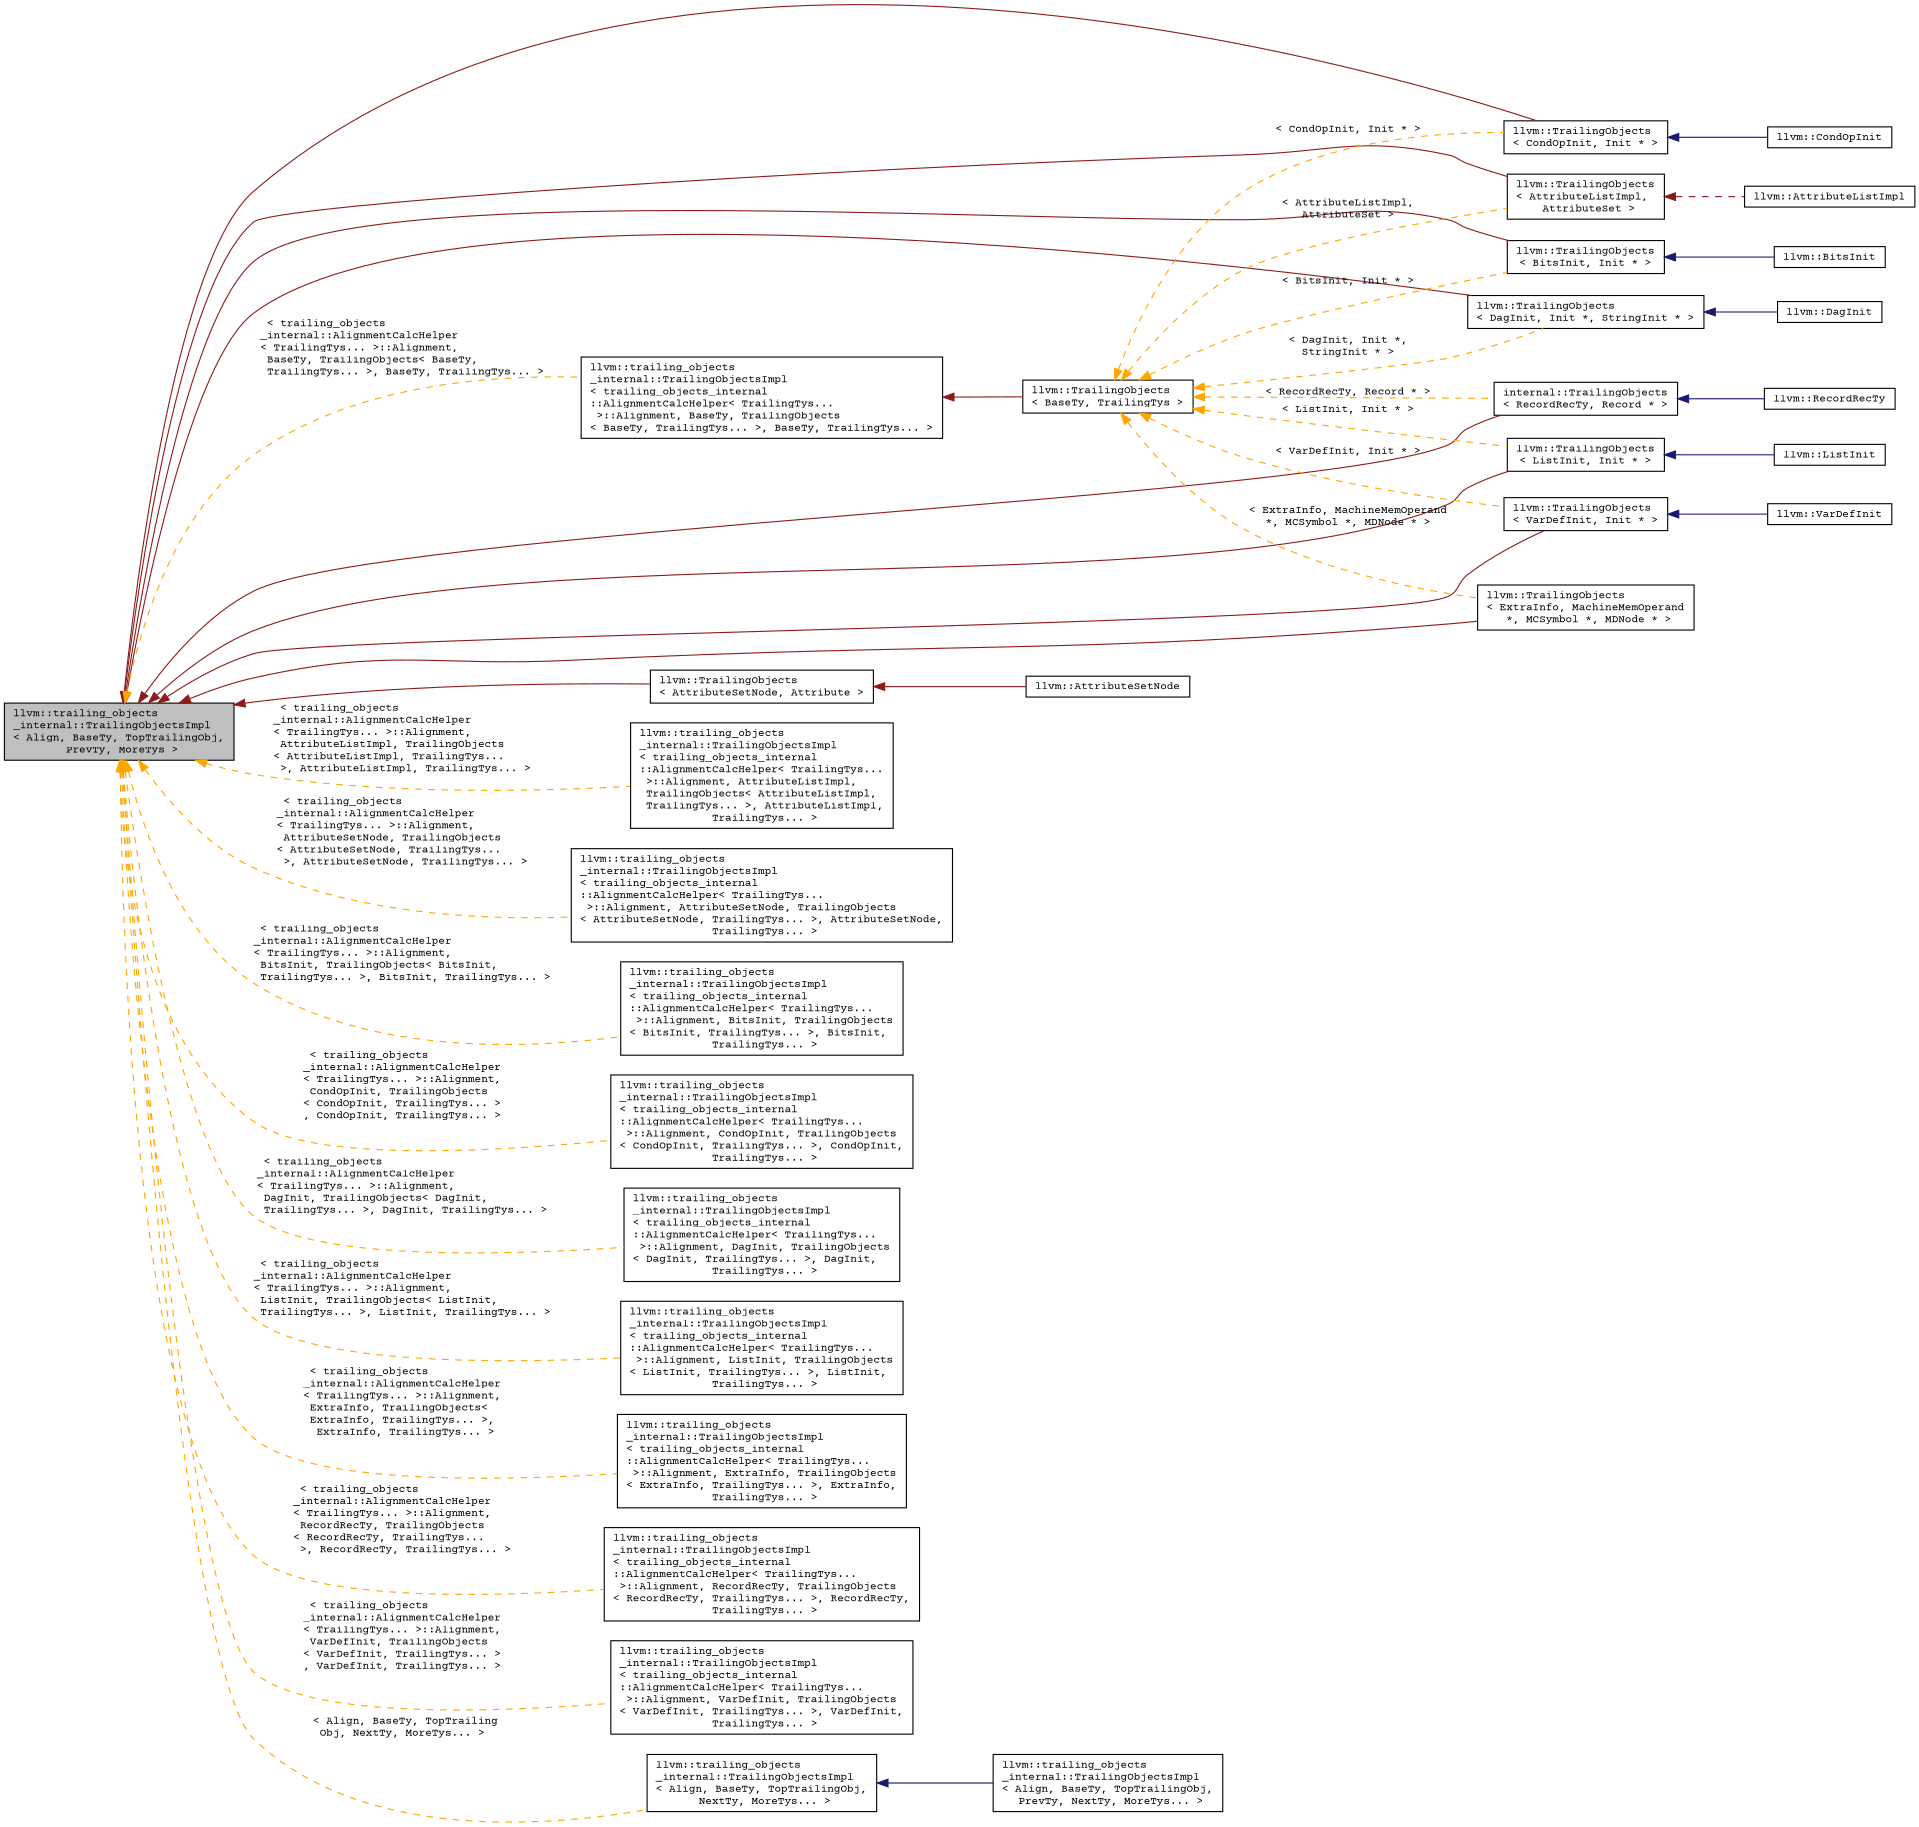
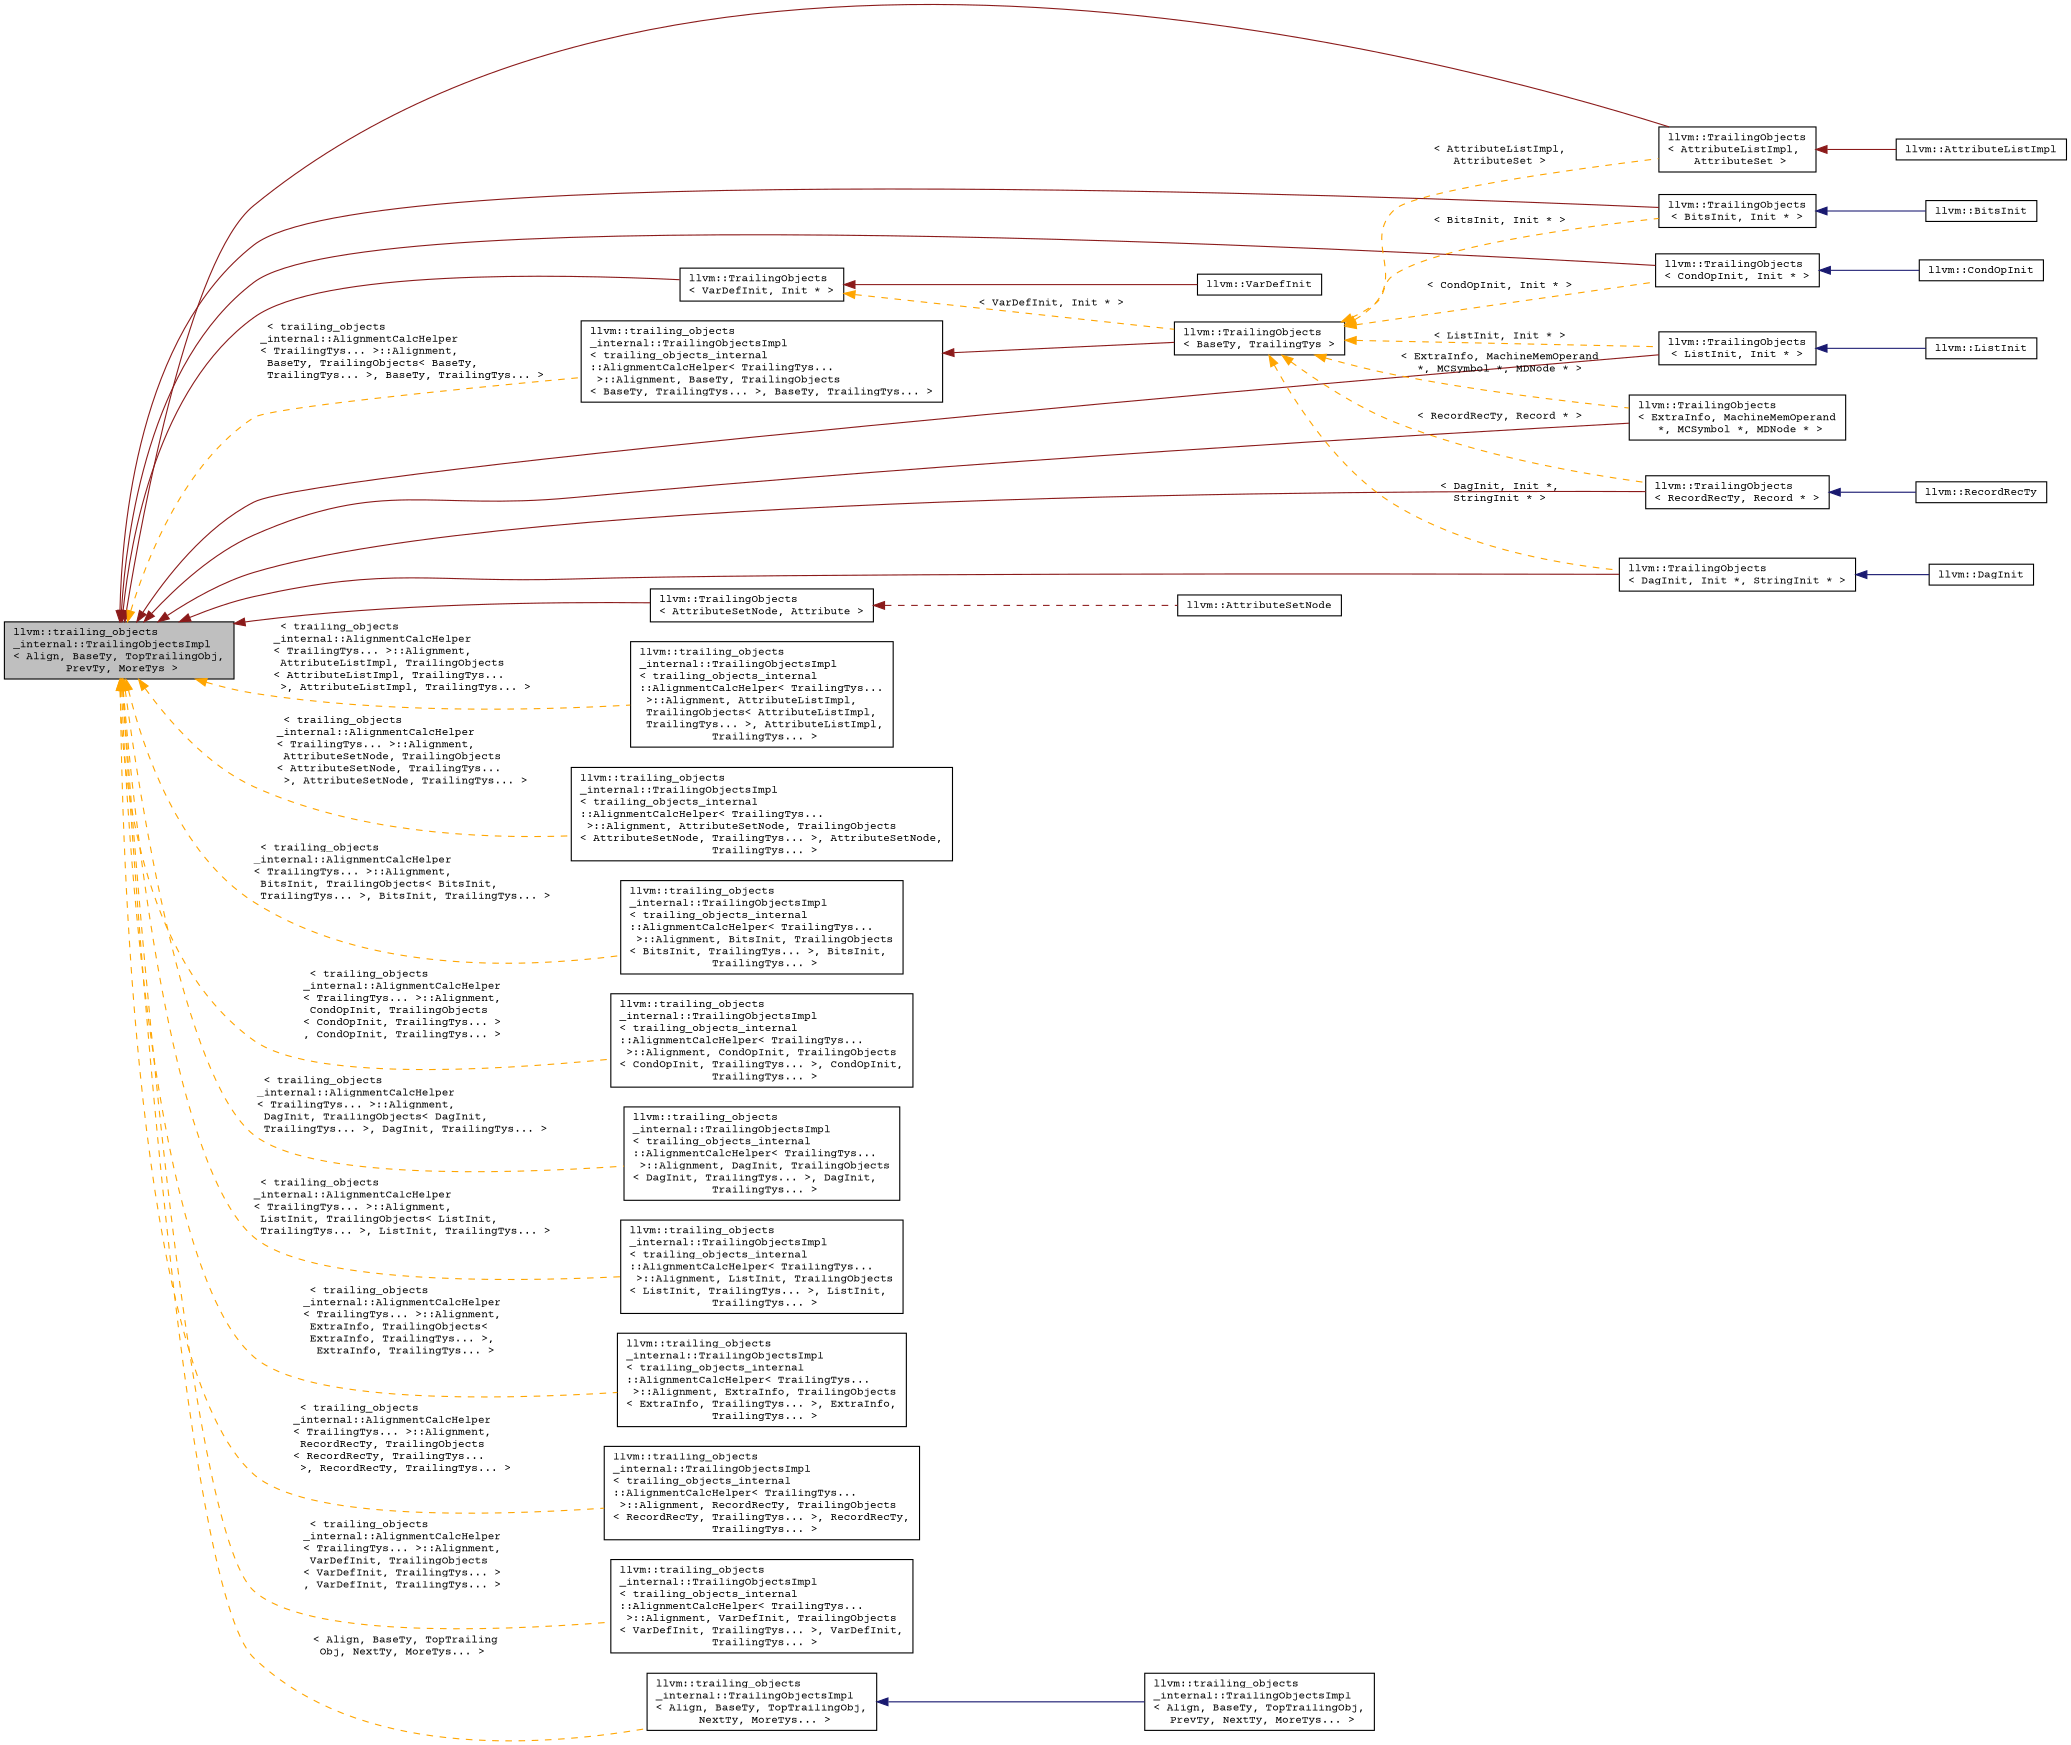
edge "llvm::AttributeListImpl" -> "llvm::TrailingObjects < AttributeListImpl, AttributeSet >": style dashed -> solid
node "internal::TrailingObjects < RecordRecTy, Record * >": label "internal::TrailingObjects < RecordRecTy, Record * >" -> "llvm::TrailingObjects < RecordRecTy, Record * >"
edge "llvm::TrailingObjects < VarDefInit, Init * >" -> "llvm::TrailingObjects < BaseTy, TrailingTys >": reversed
edge "llvm::VarDefInit" -> "llvm::TrailingObjects < VarDefInit, Init * >": color midnightblue -> firebrick4
edge "llvm::AttributeSetNode" -> "llvm::TrailingObjects < AttributeSetNode, Attribute >": style solid -> dashed
